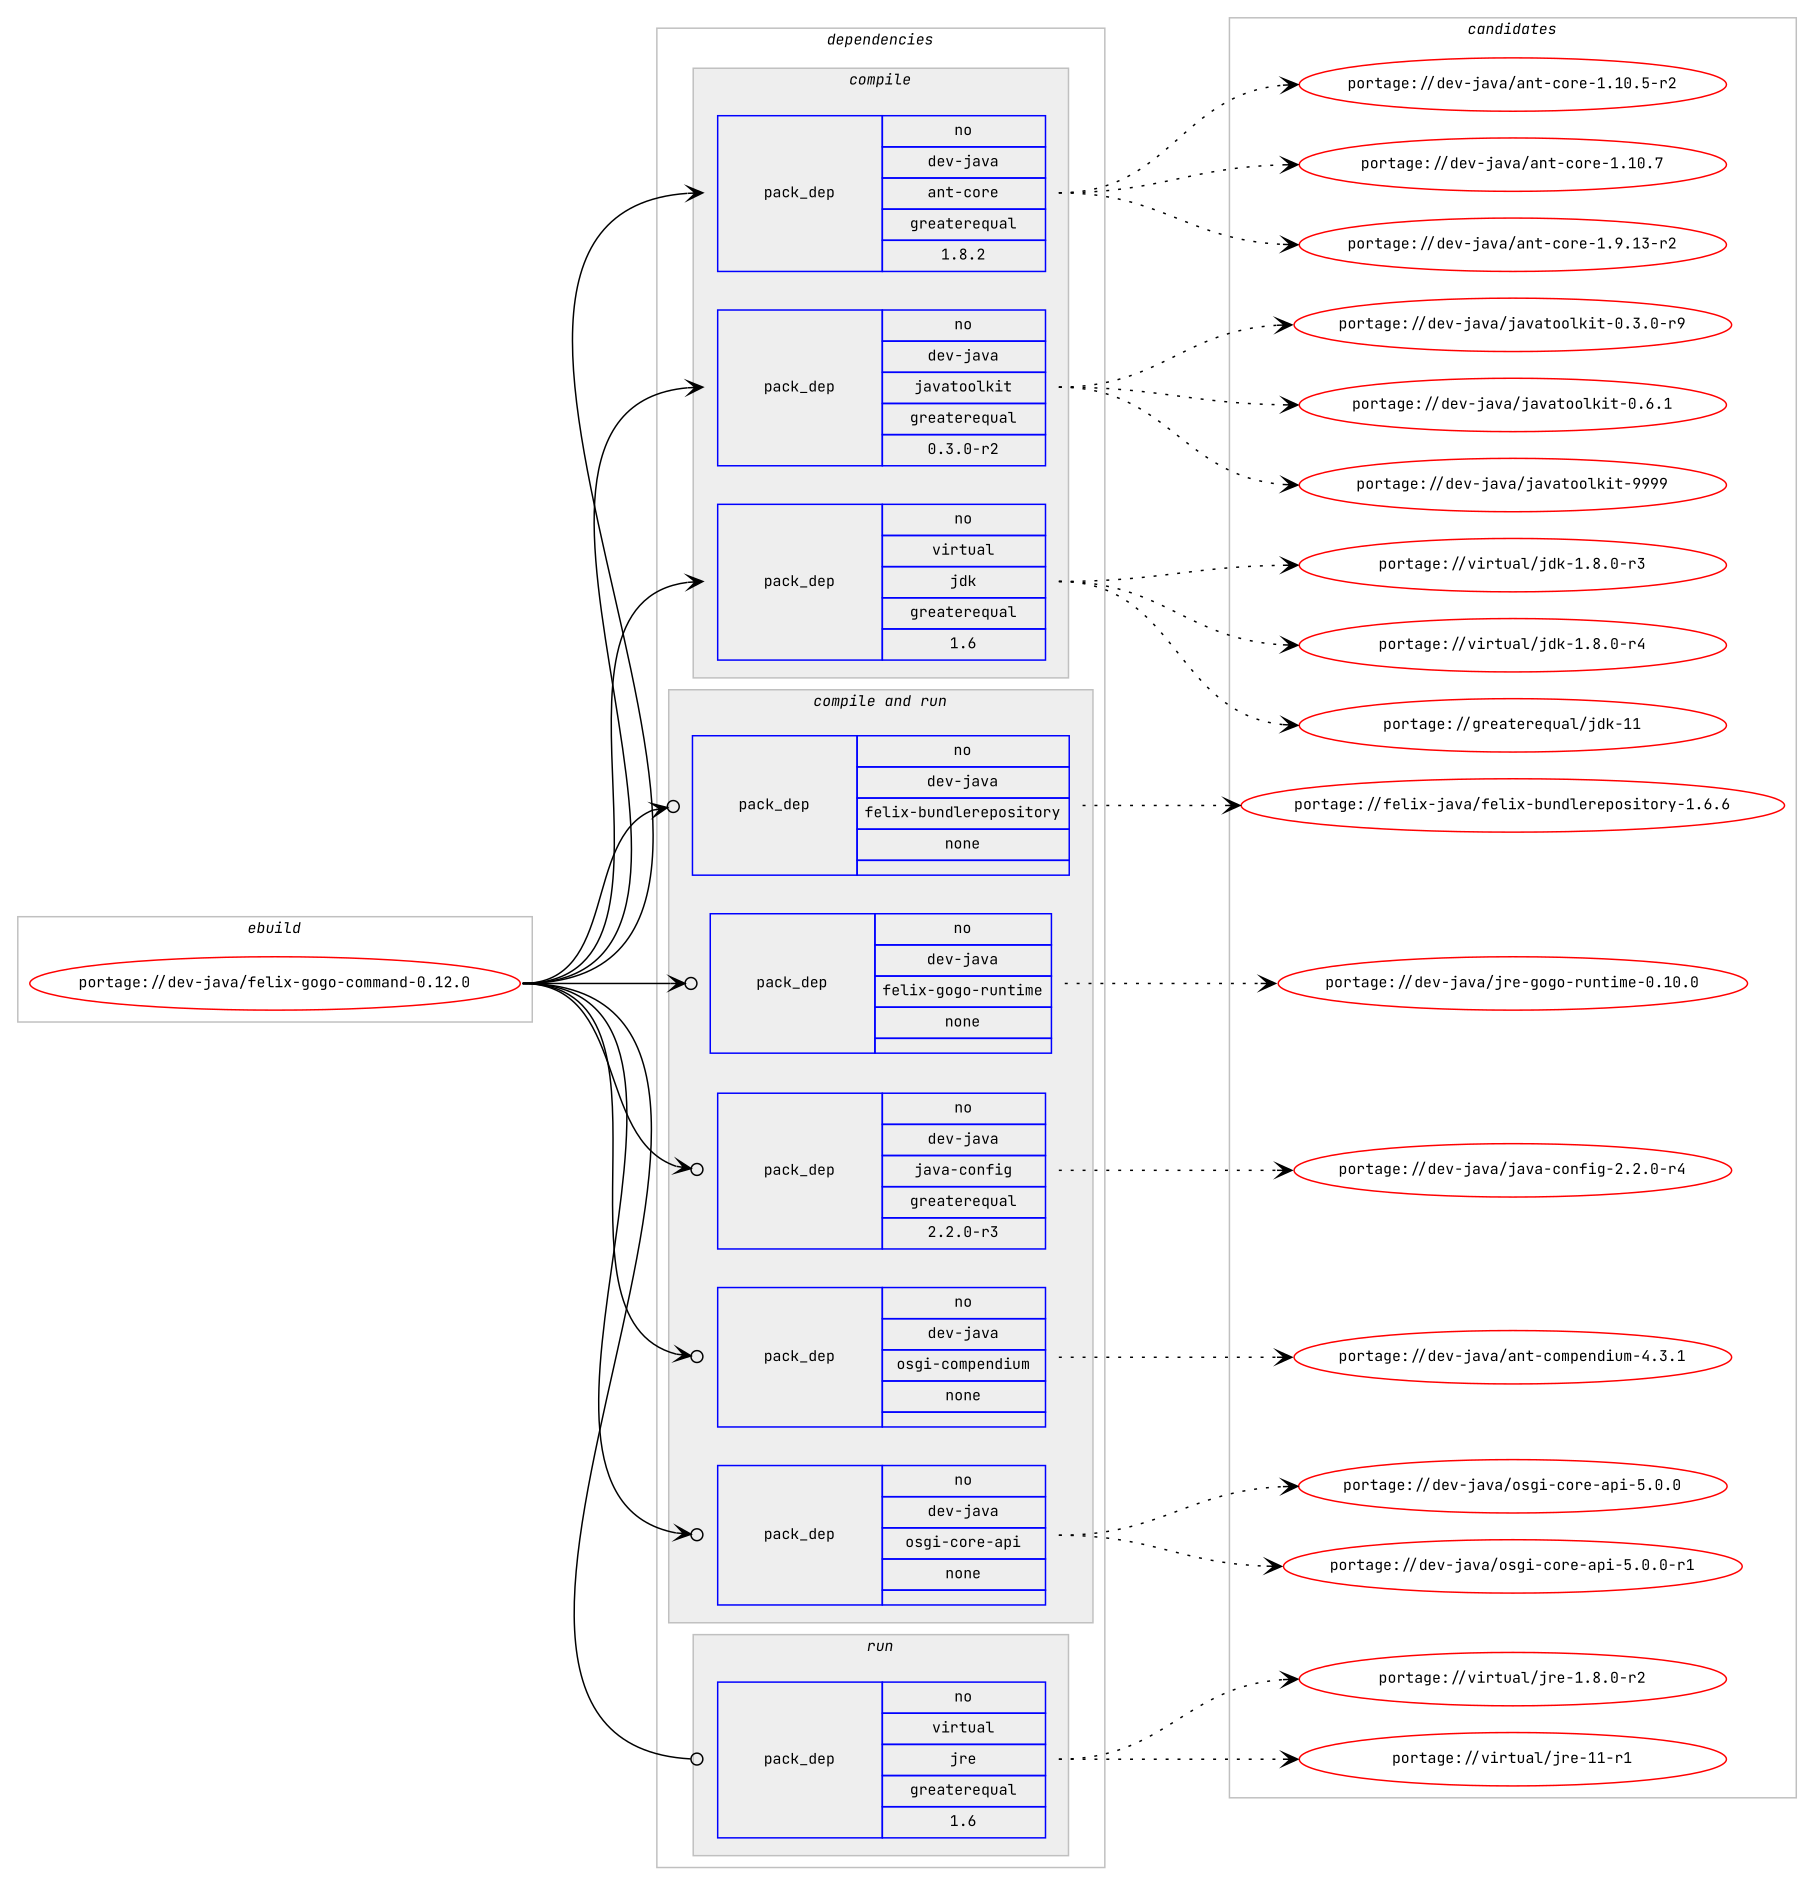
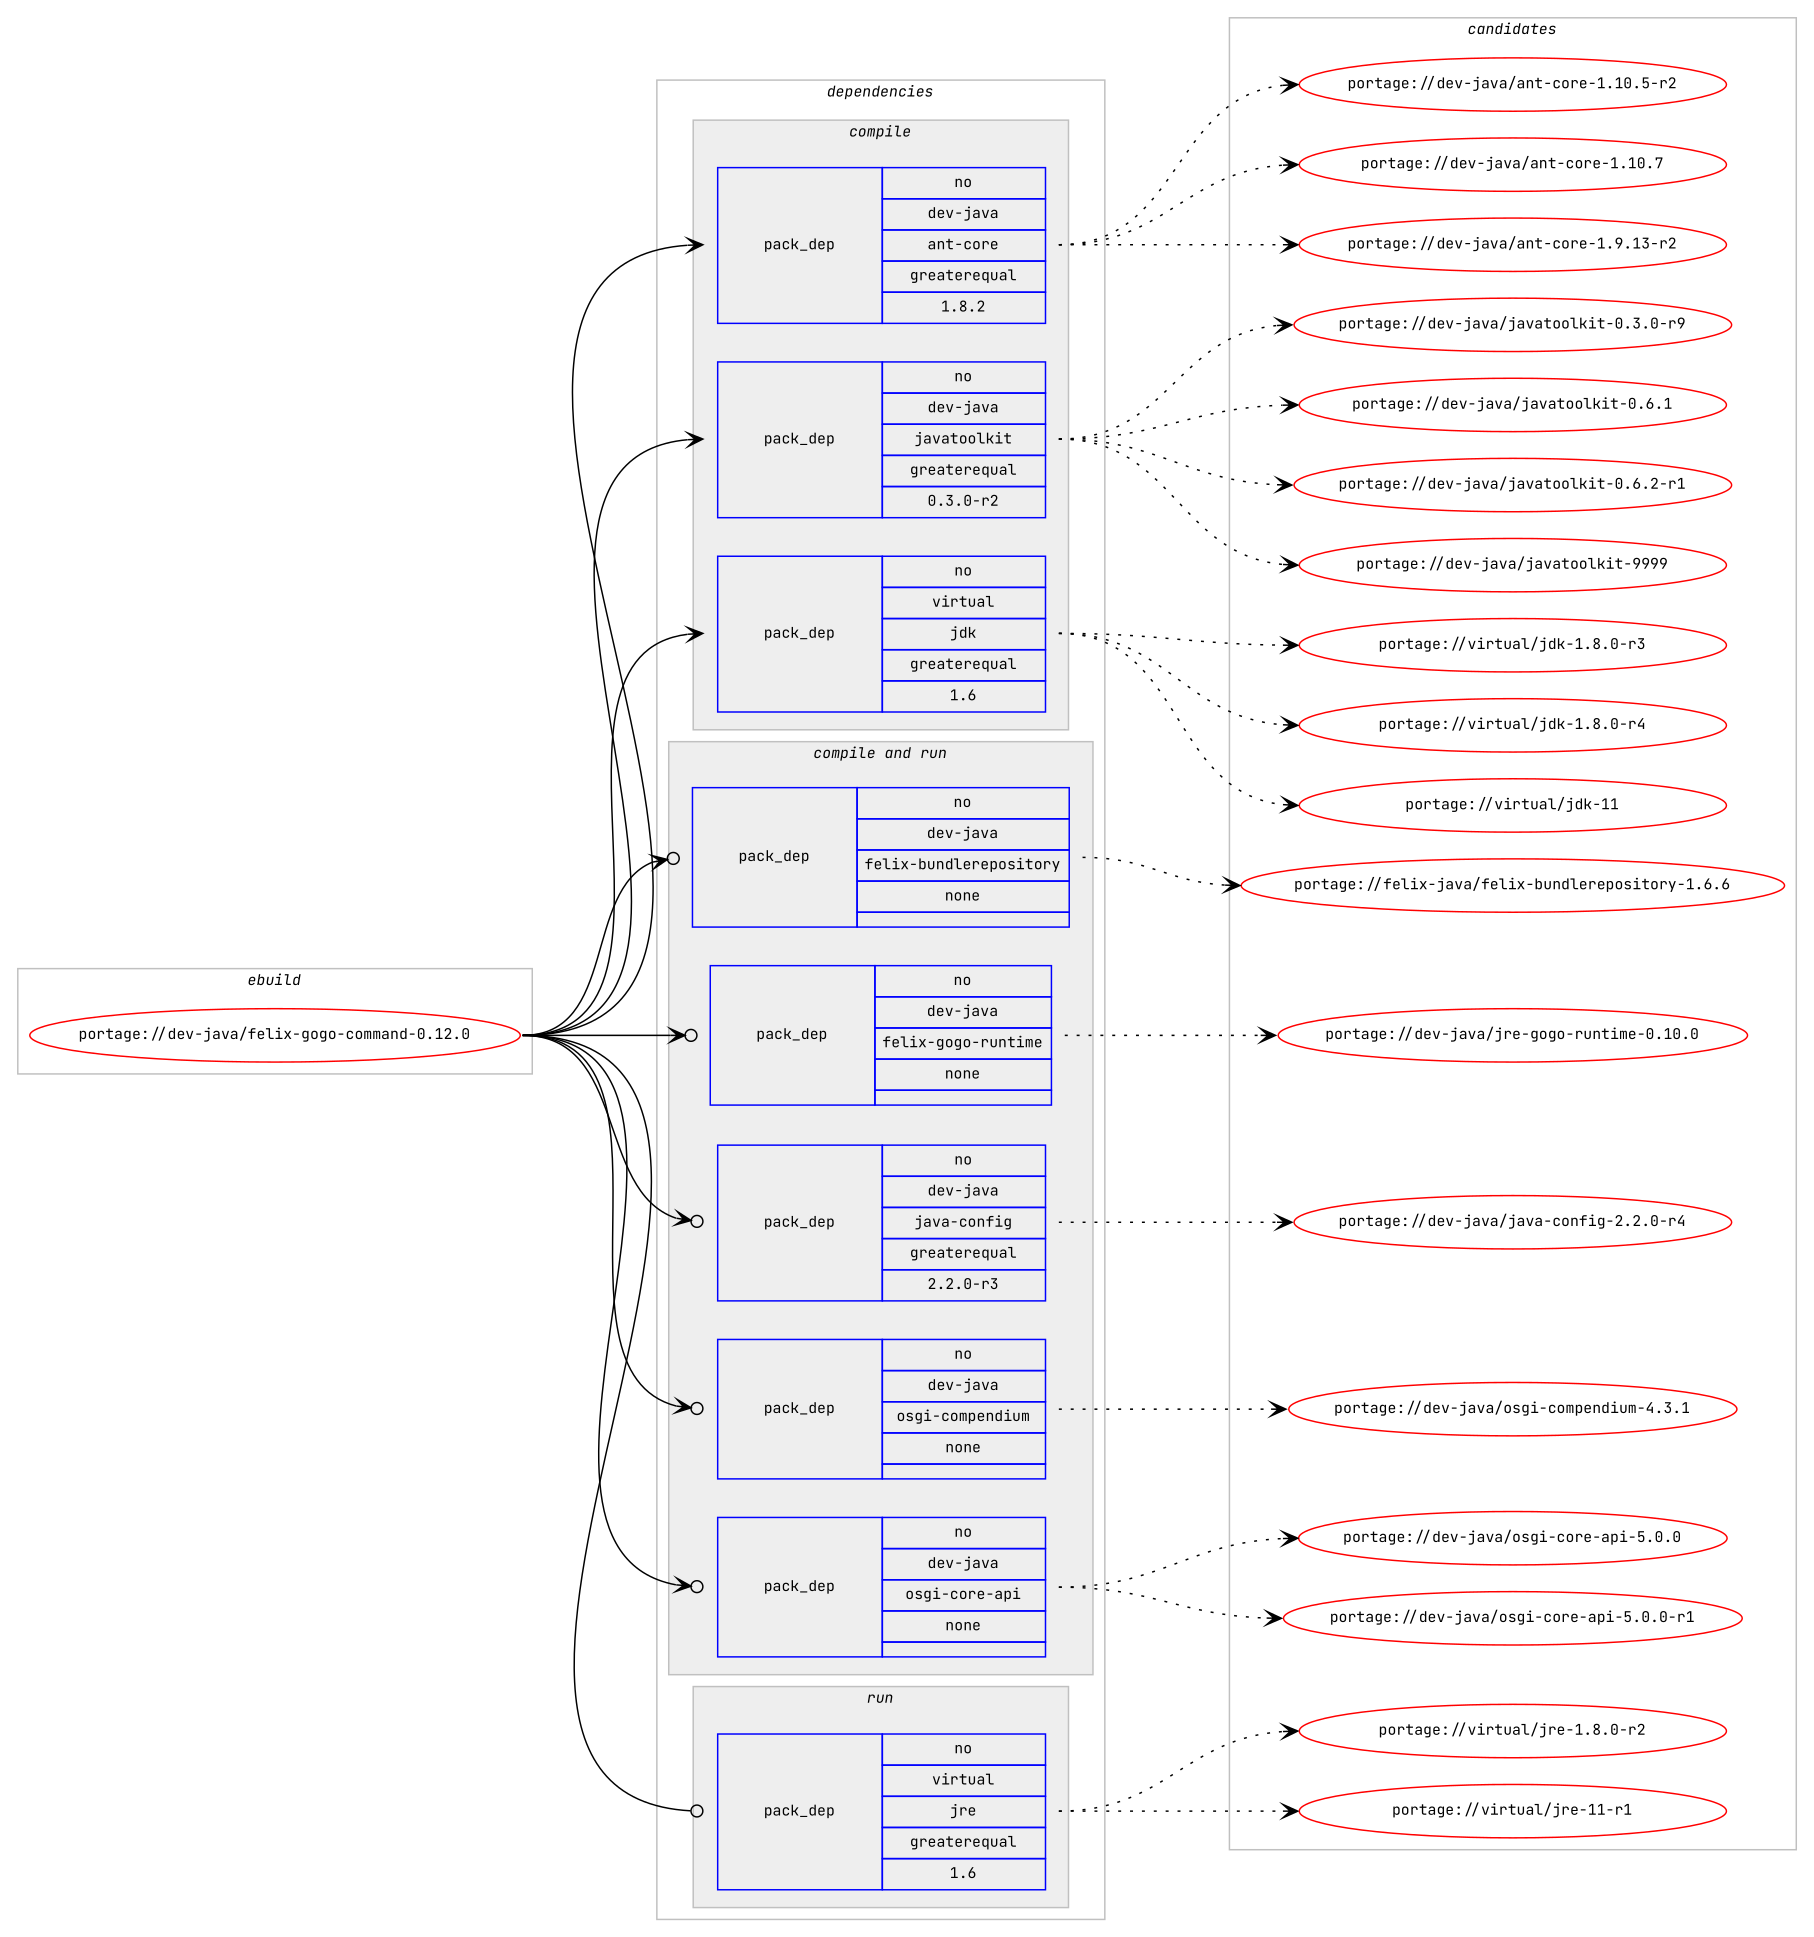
node "portage://dev-java/javatoolkit-0.6.2-r1": added
node "portage://greaterequal/jdk-11": label "portage://greaterequal/jdk-11" -> "portage://virtual/jdk-11"
node "portage://dev-java/ant-compendium-4.3.1": label "portage://dev-java/ant-compendium-4.3.1" -> "portage://dev-java/osgi-compendium-4.3.1"
